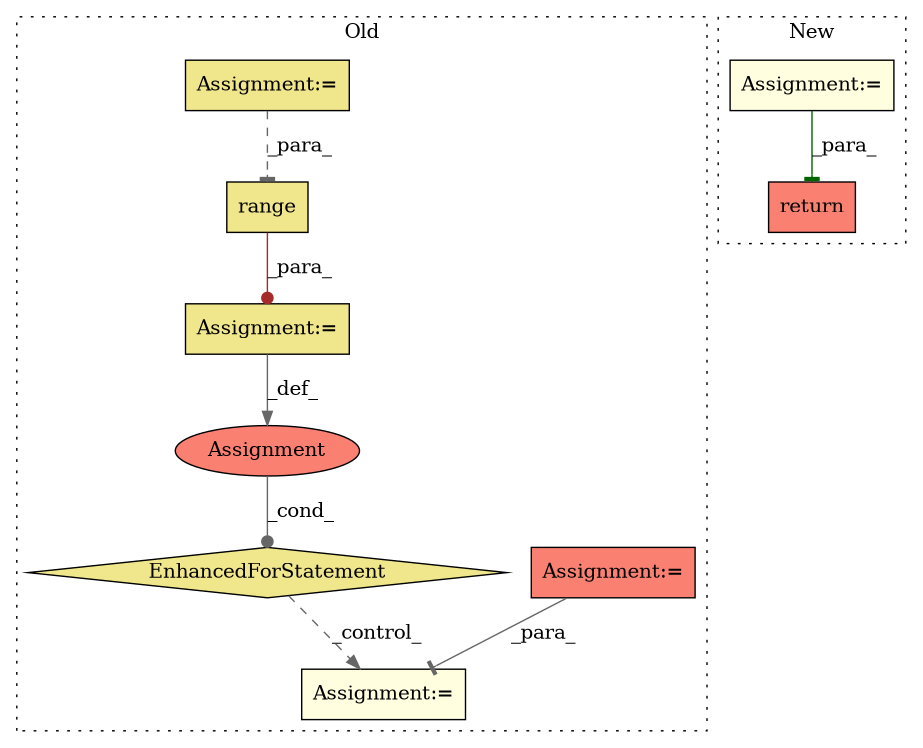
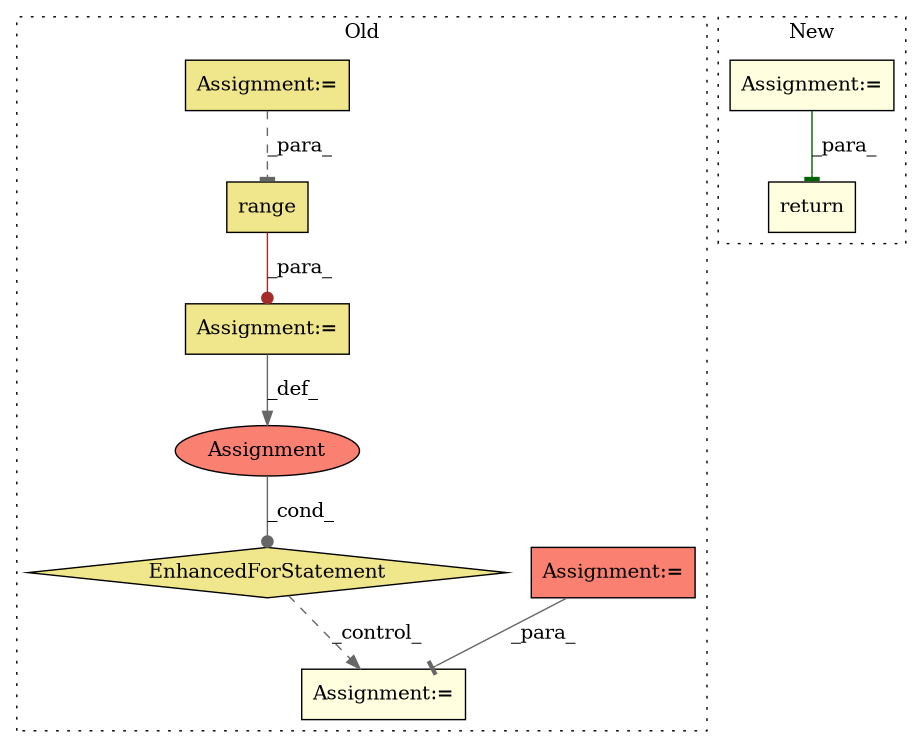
node "return": fillcolor salmon -> lightyellow
